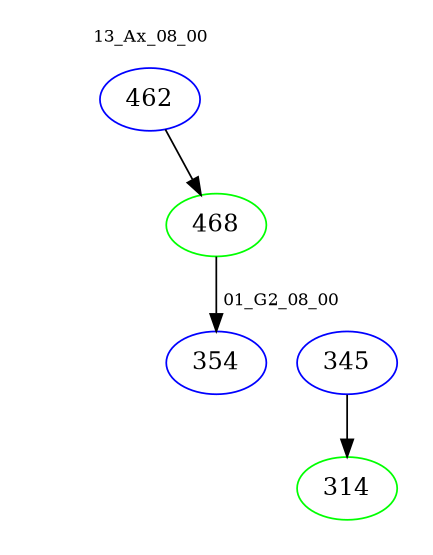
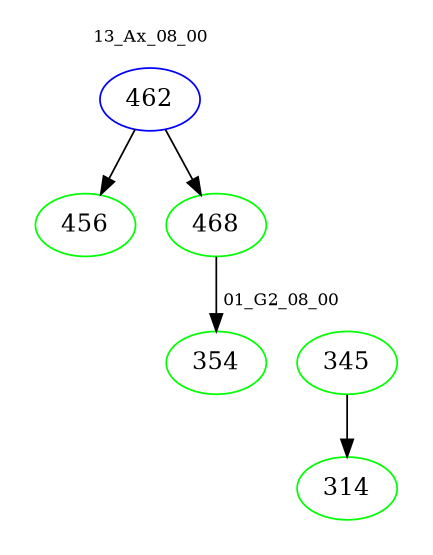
node "456": added
node "354": color blue -> green
node "345": color blue -> green
